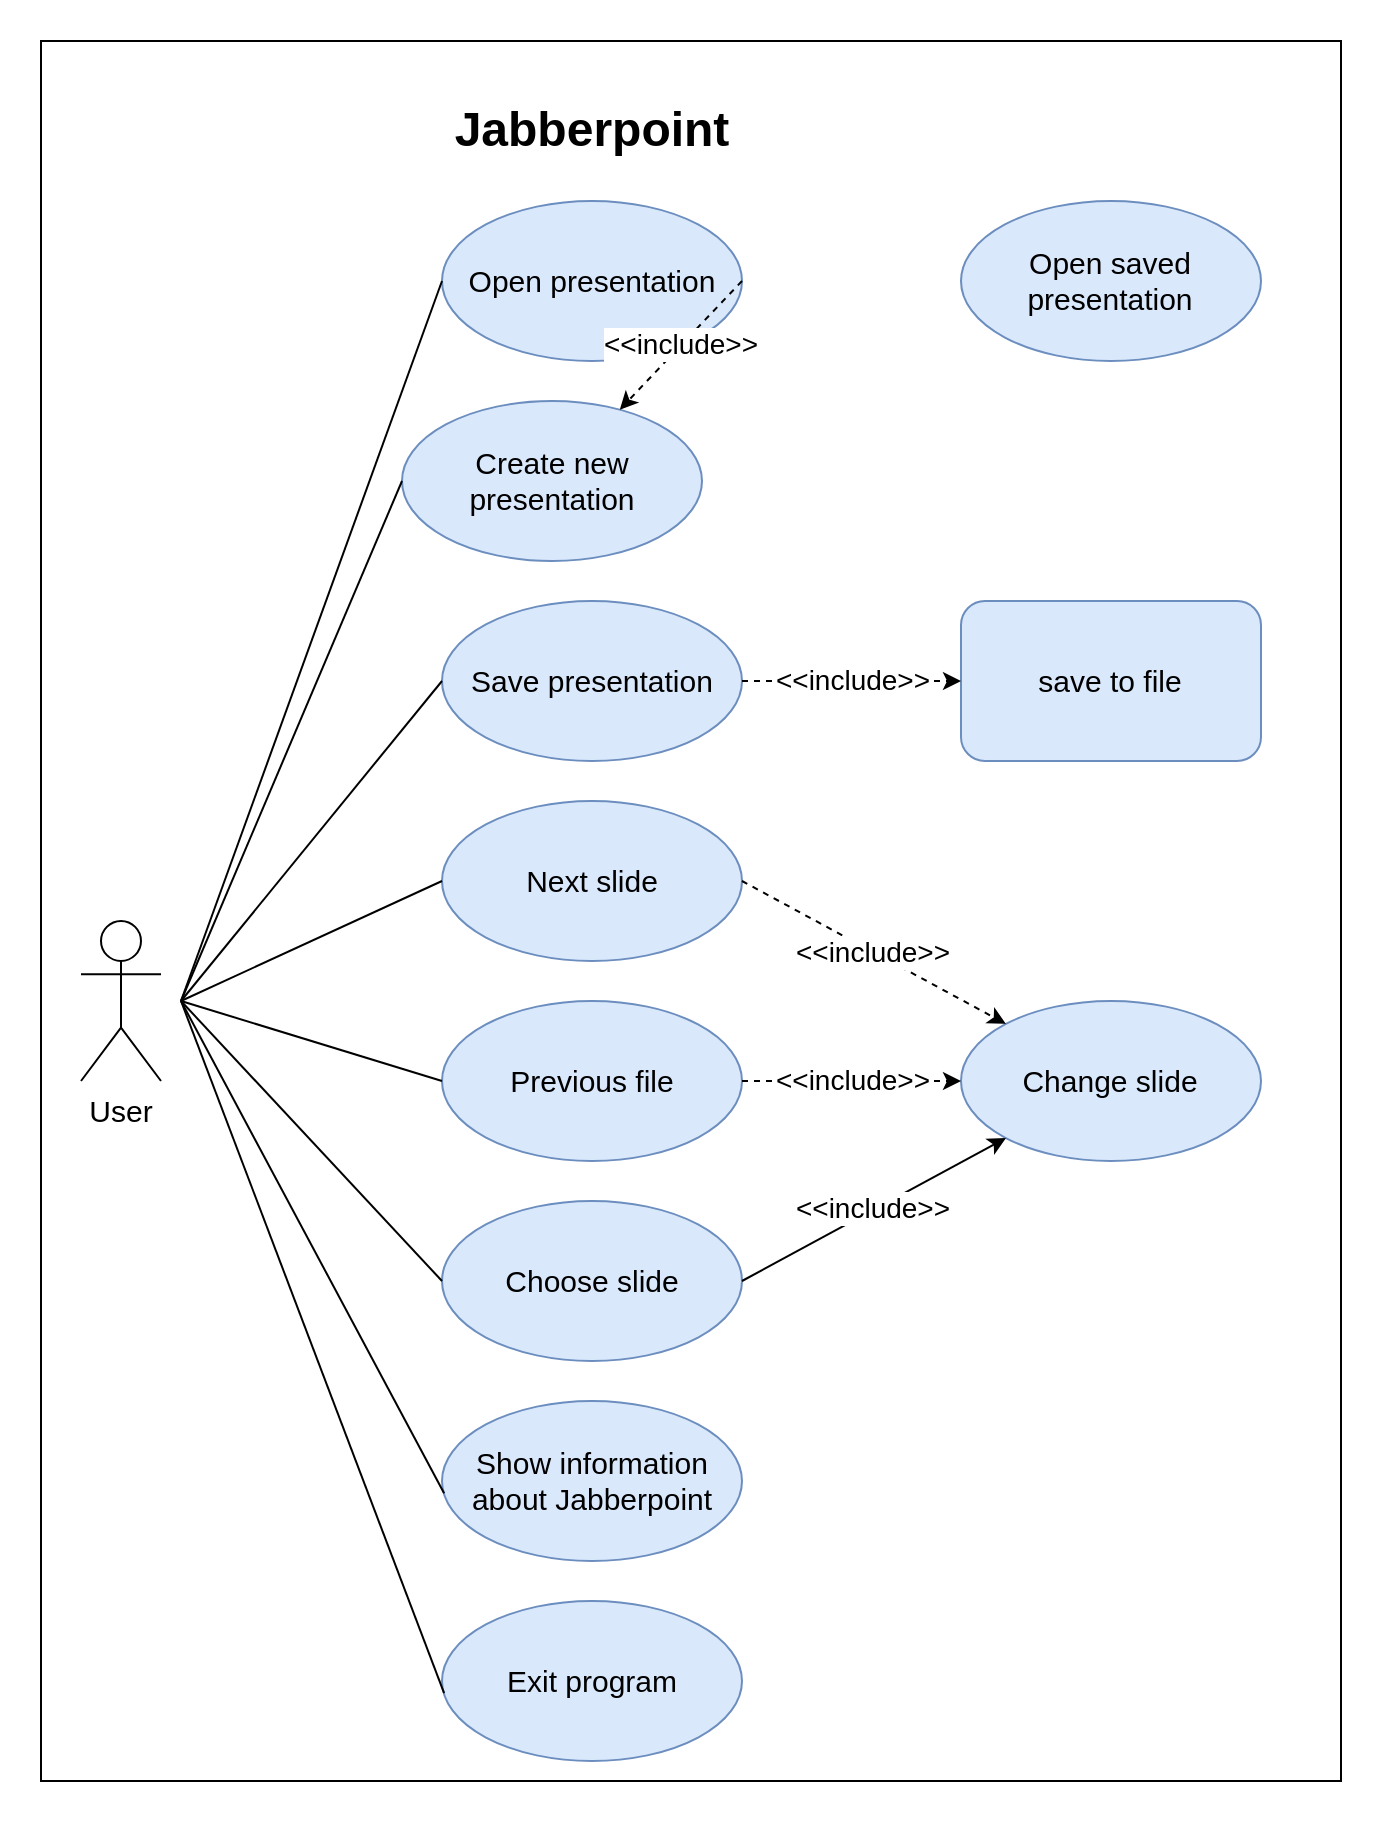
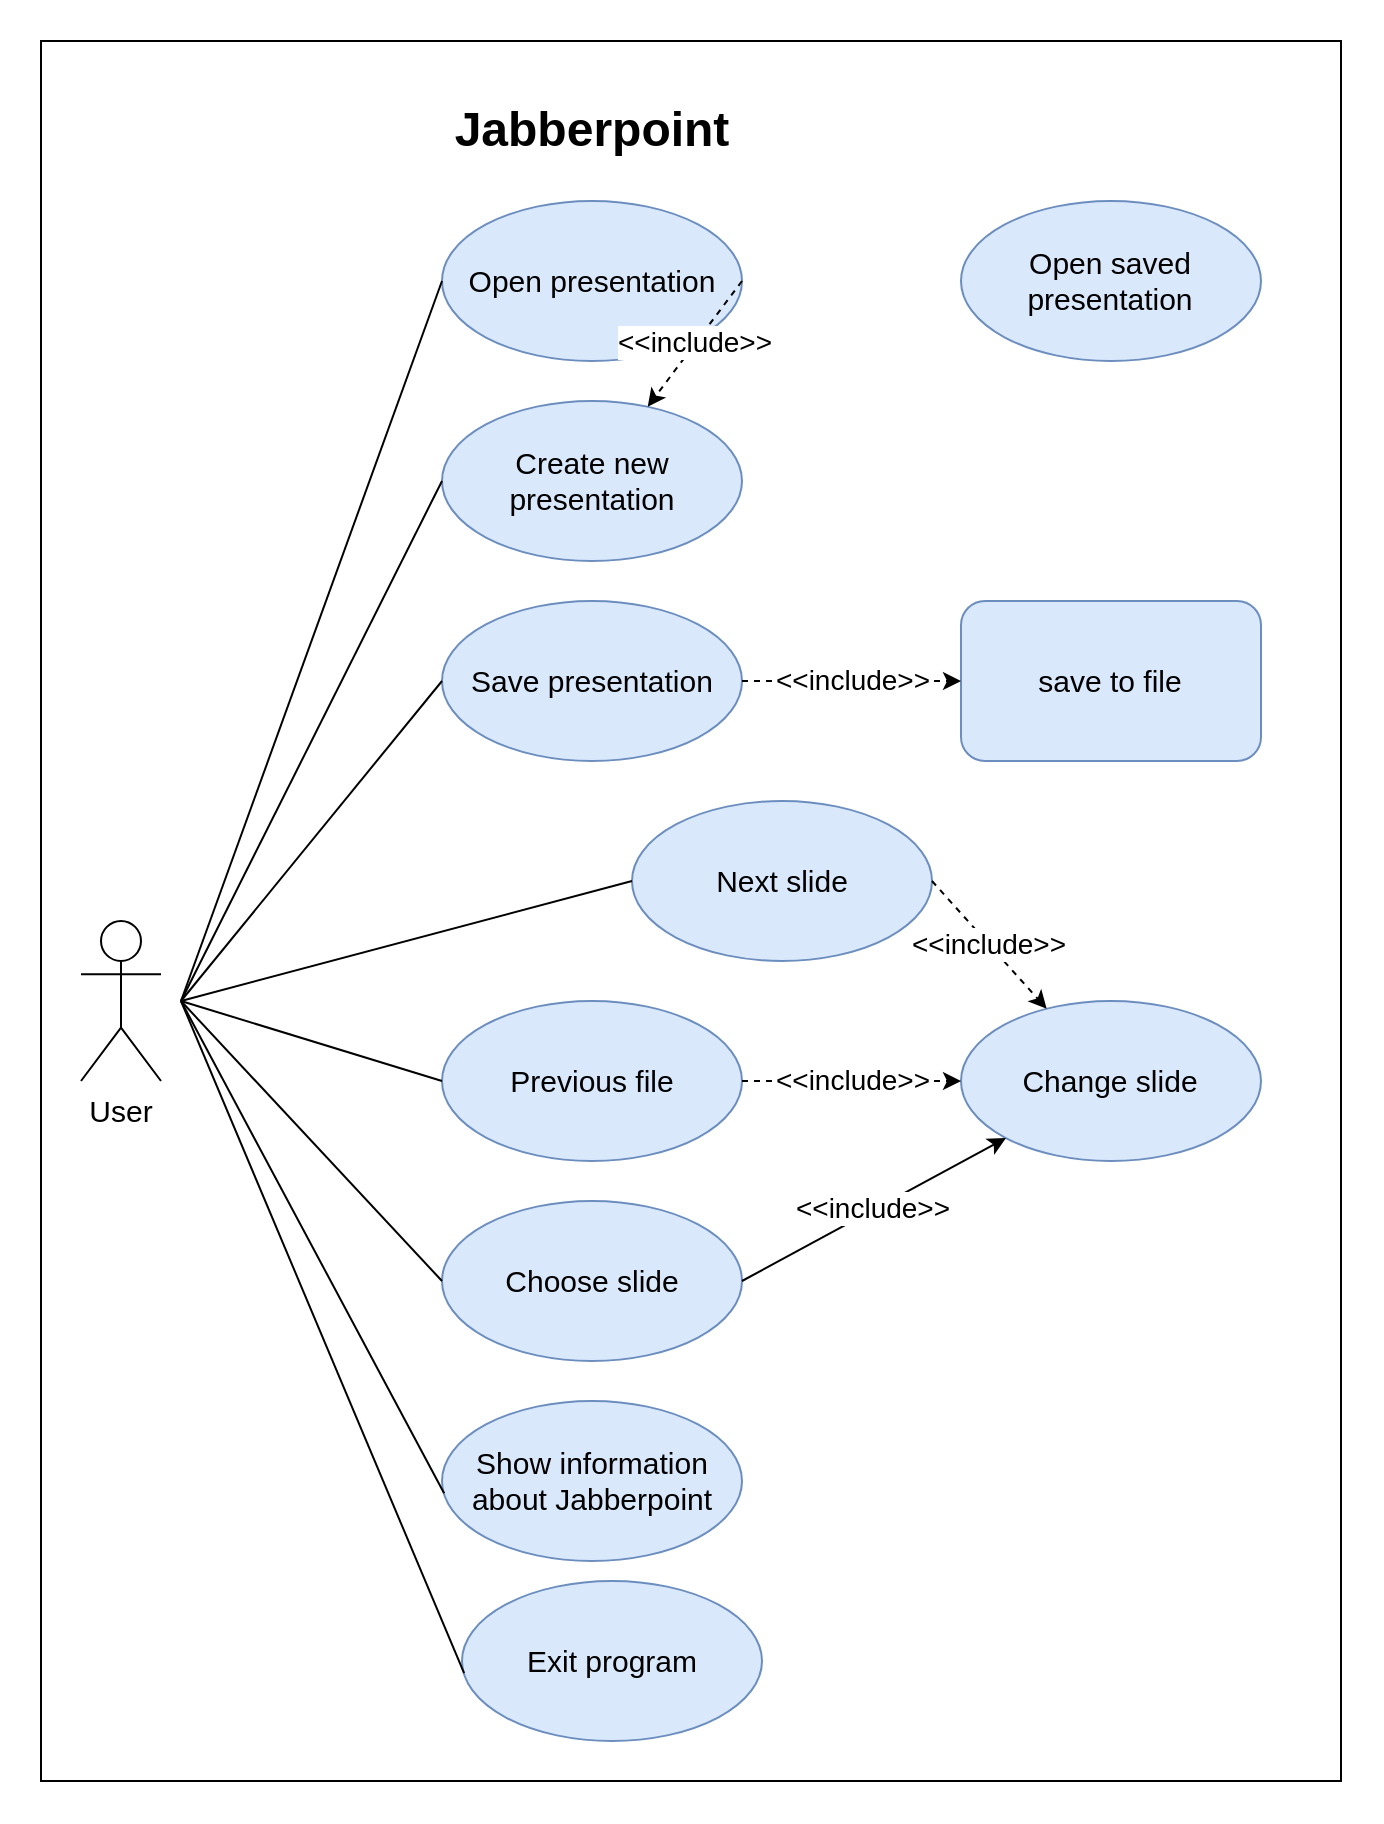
node "Create new presentation": moved (552, 481) -> (592, 481)
node "Next slide": moved (592, 881) -> (782, 881)
node "Exit program": moved (592, 1681) -> (612, 1661)
